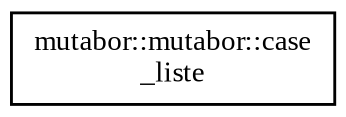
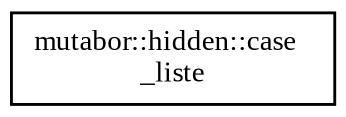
node "mutabor::mutabor::case _liste": label "mutabor::mutabor::case _liste" -> "mutabor::hidden::case _liste"
